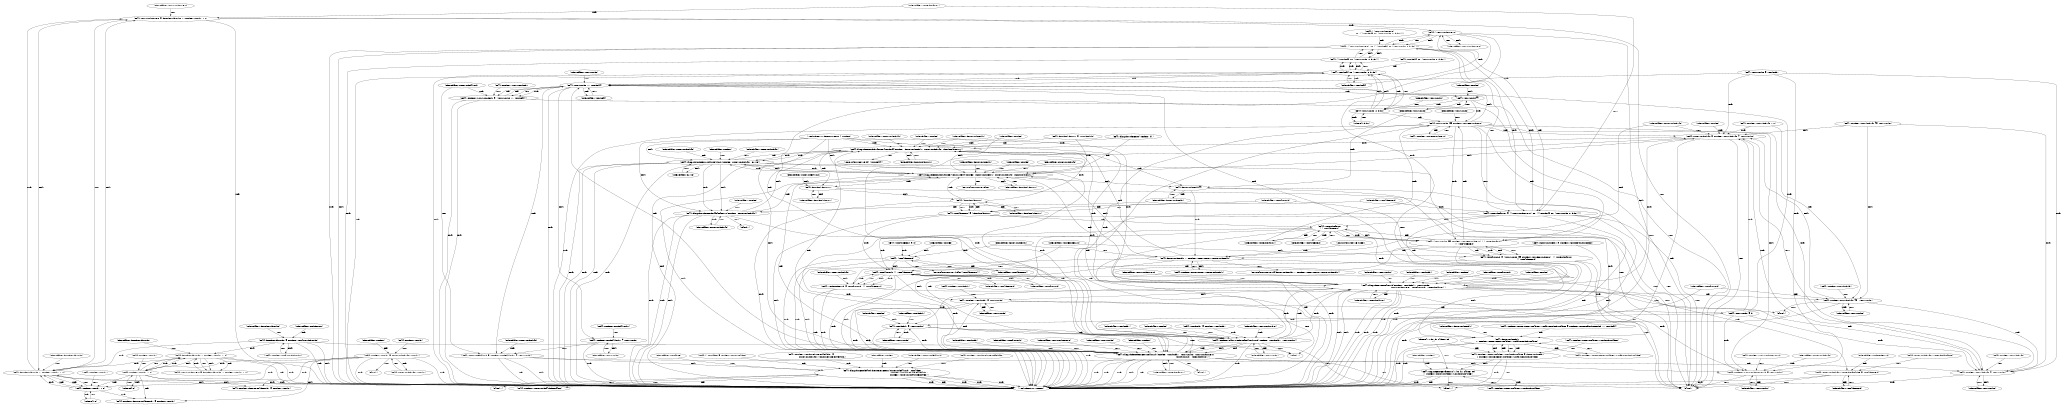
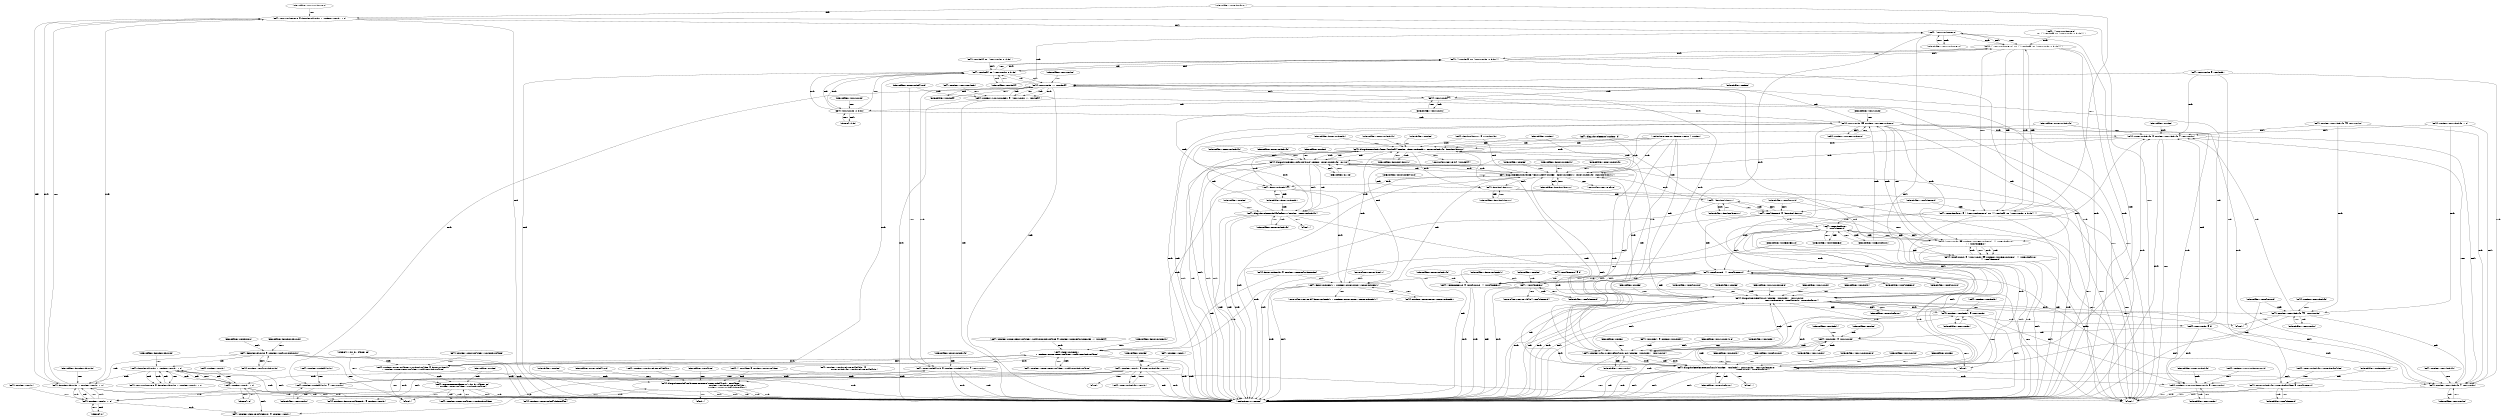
node "(MethodReturn,dec_struct_t * ps_dec)": label "(MethodReturn,dec_struct_t * ps_dec)" -> "(MethodParameterIn,dec_struct_t * ps_dec)"
edge "(Call,ps_dec->ps_nmb_info - 1)" -> "(Call,ps_dec->ps_nmb_info + u1_num_mbs)": added, label "DDG:"
edge "(Call,!u1_slice_end)" -> "(Call,u1_tfr_n_mb || u1_slice_end)": reversed
edge "(Call,ps_cur_deblk_mb = ps_dec->ps_deblk_mbn + u1_num_mbs)" -> "(Call,ps_dec->ps_deblk_mbn + u1_num_mbs)": added, label "CFG:"
